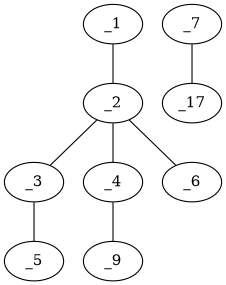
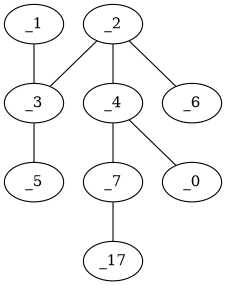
edge "_1" -- "_2": now "_1" -- "_3"
edge "_4" -- "_7": added
node "_9": label "_9" -> "_0"
